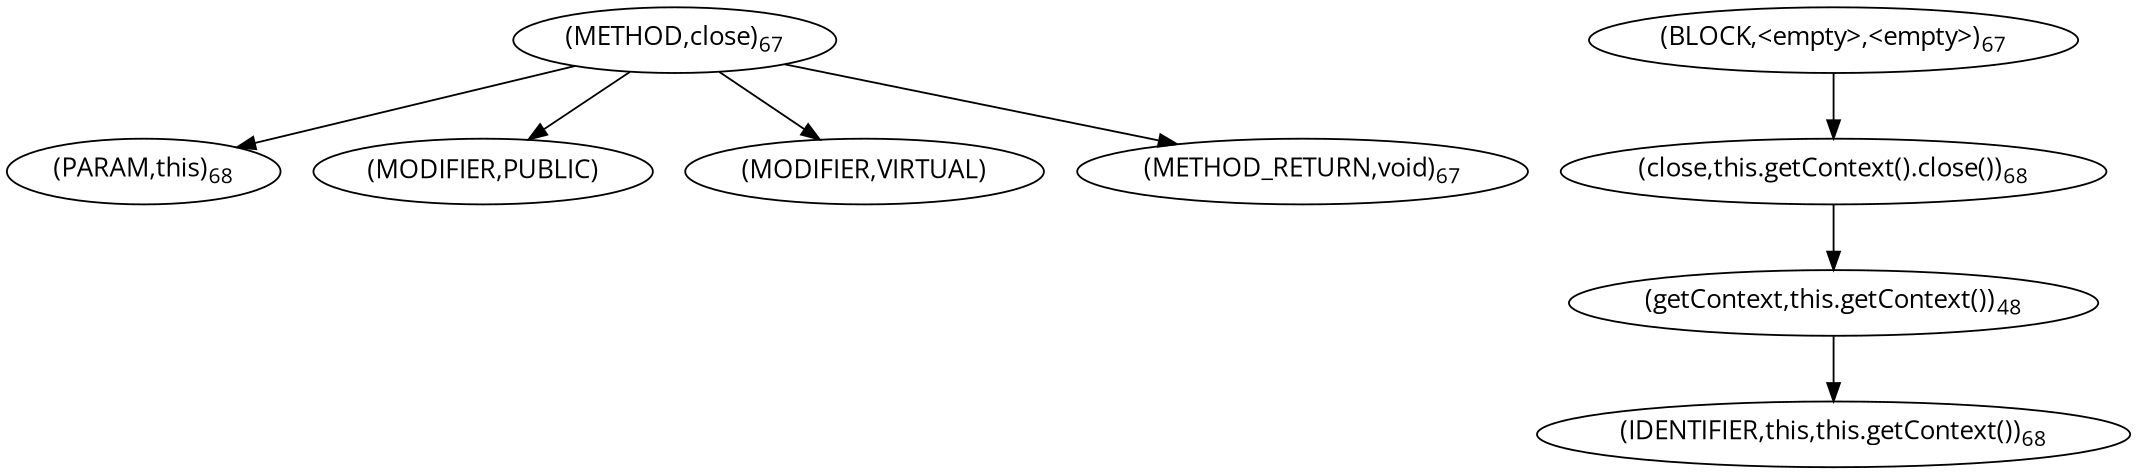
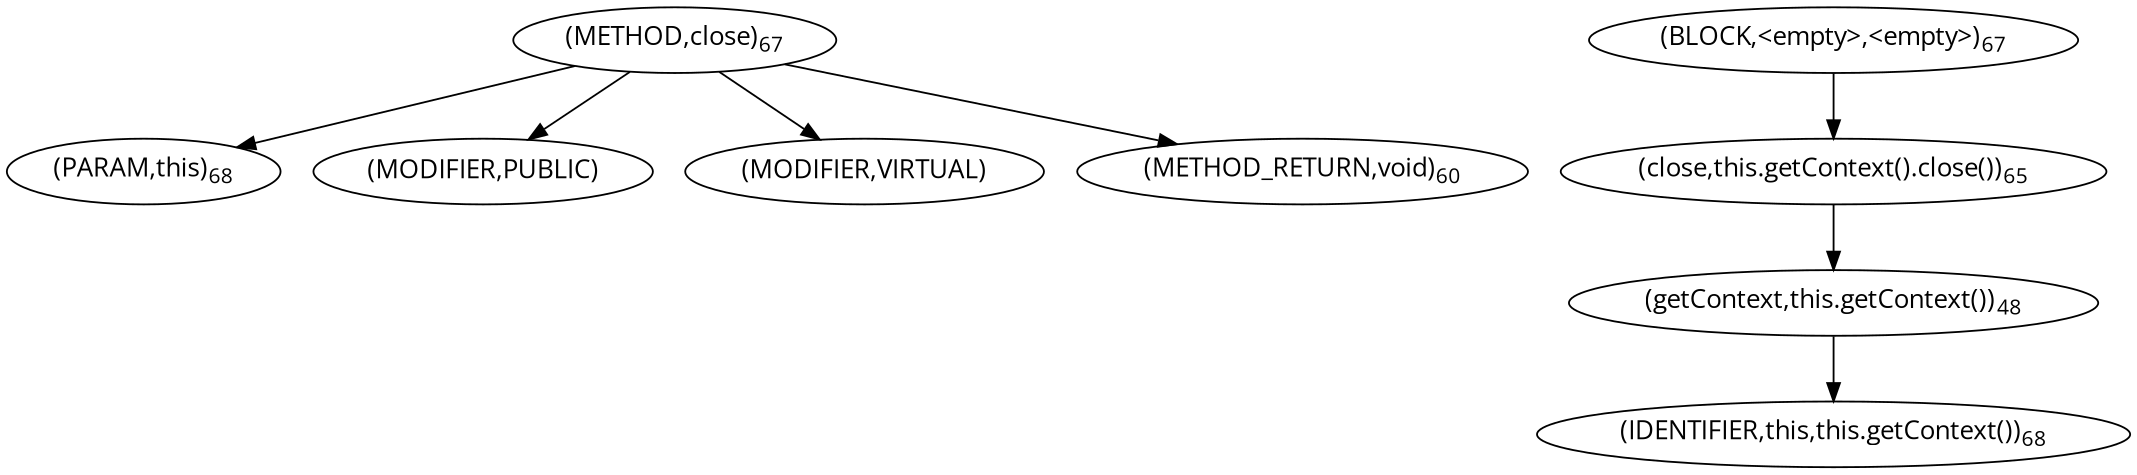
node "(METHOD_RETURN,void)": text "67" -> "60"
node "(close,this.getContext().close())": text "68" -> "65"
